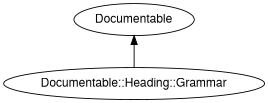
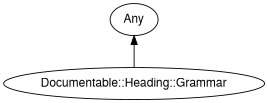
node "Documentable": label "Documentable" -> "Any"
